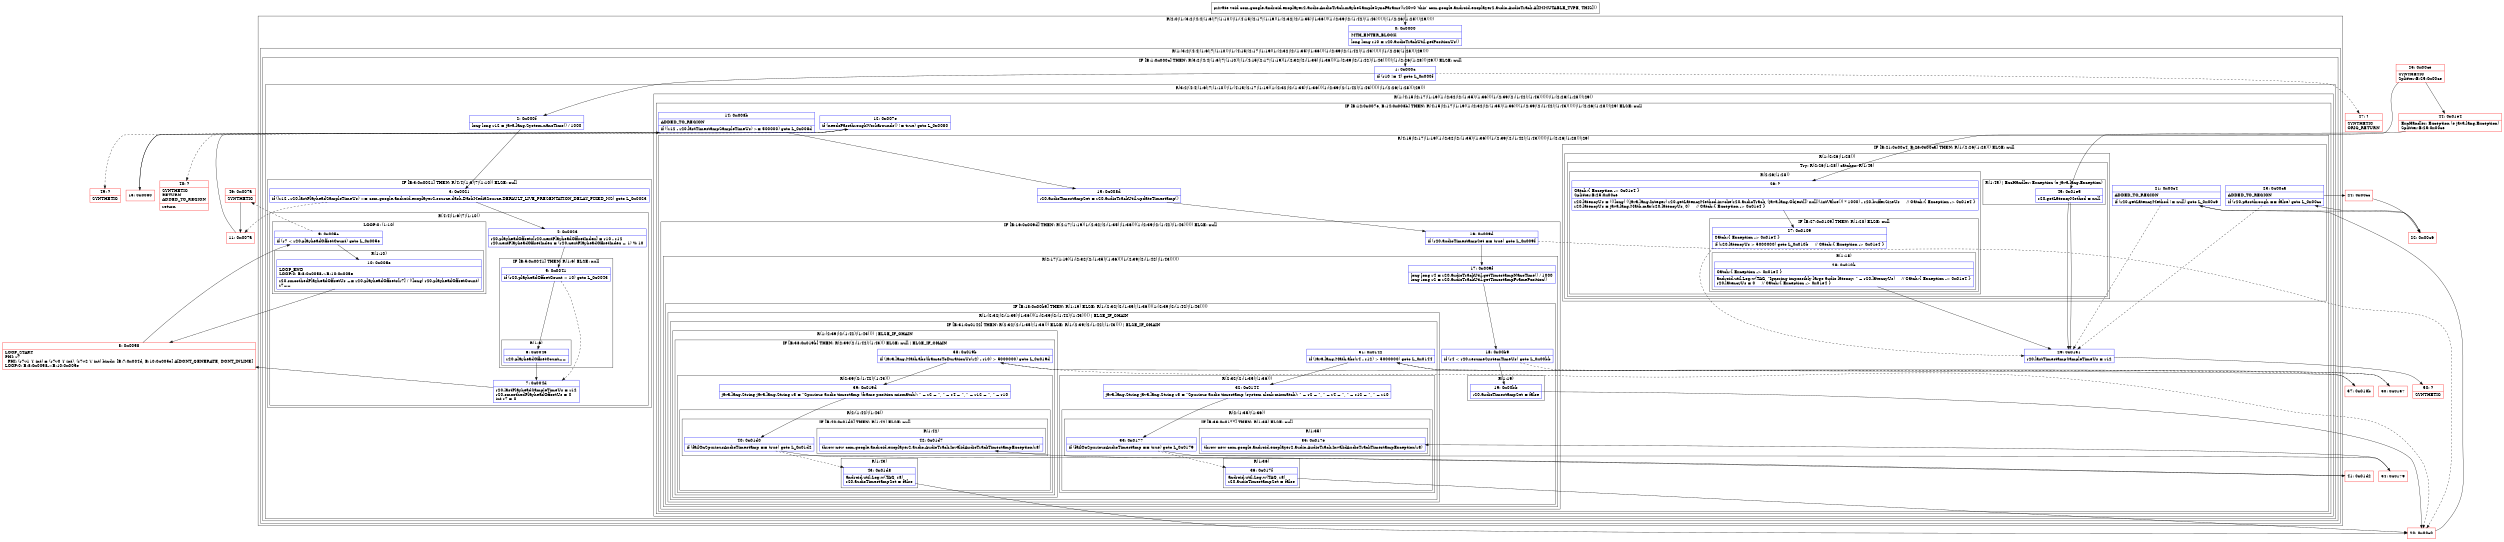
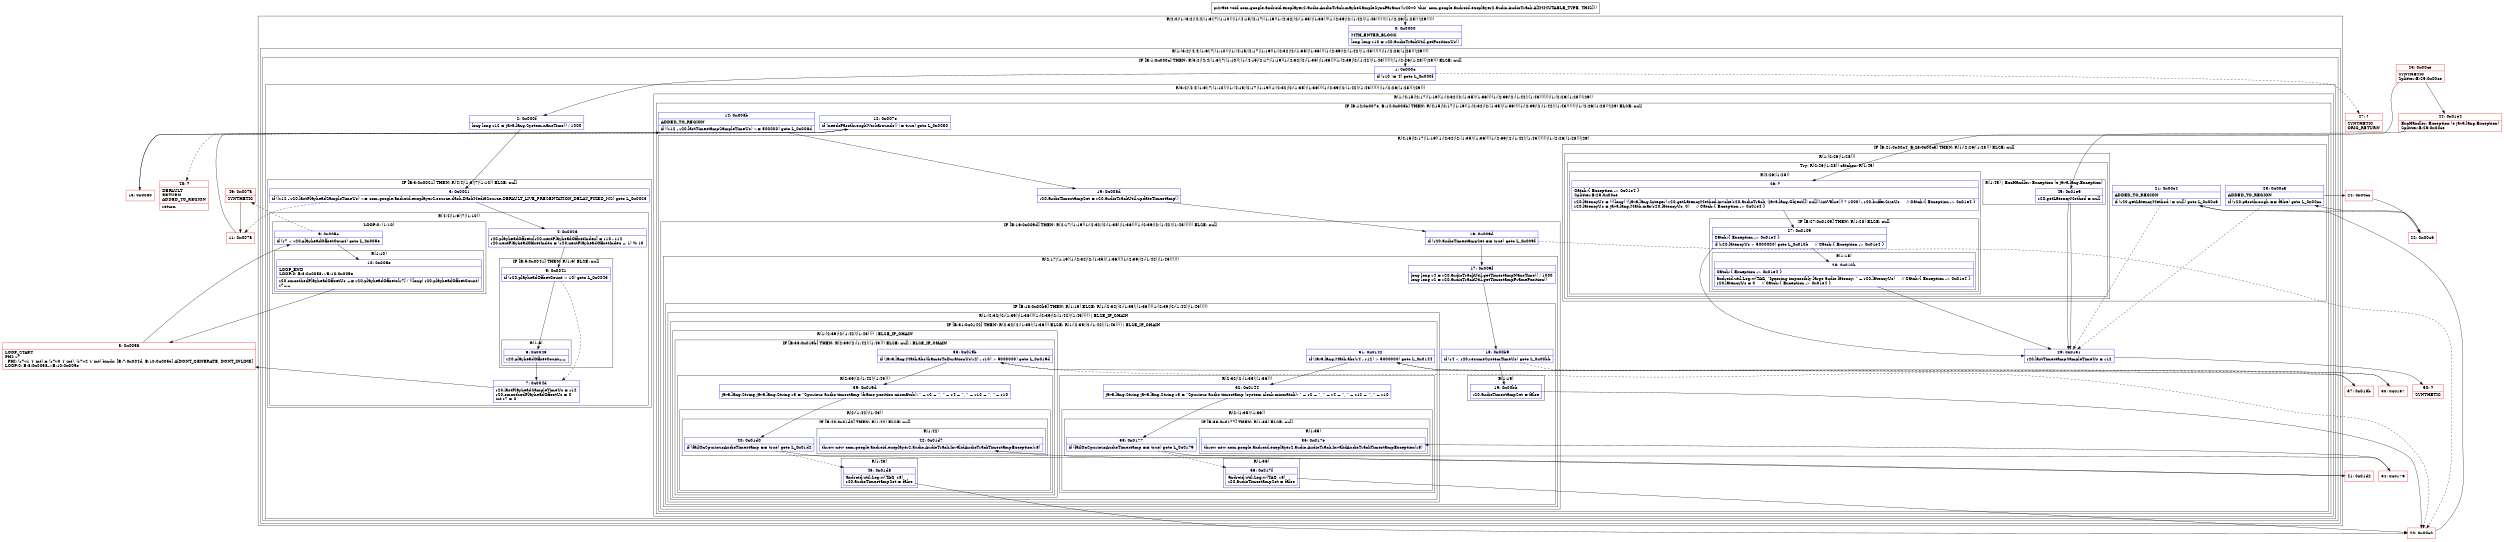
node "48: ?": text "SYNTHETIC" -> "DEFAULT"
node "49: ?": removed
edge "27: 0x0109" -> "28: 0x010b": added
edge "27: 0x0109" -> "29: 0x0131": style dashed -> solid
